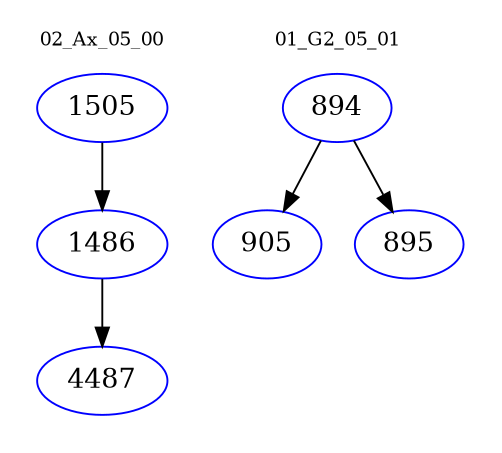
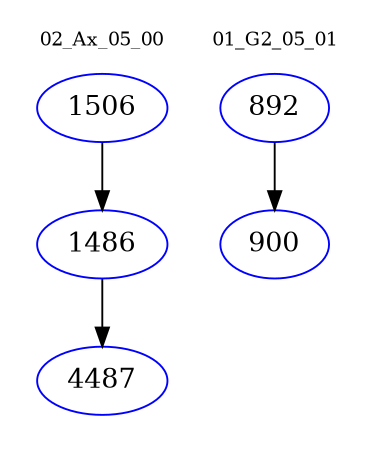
node "1505": label "1505" -> "1506"
node "894": label "894" -> "892"
node "905": label "905" -> "900"
node "895": removed
